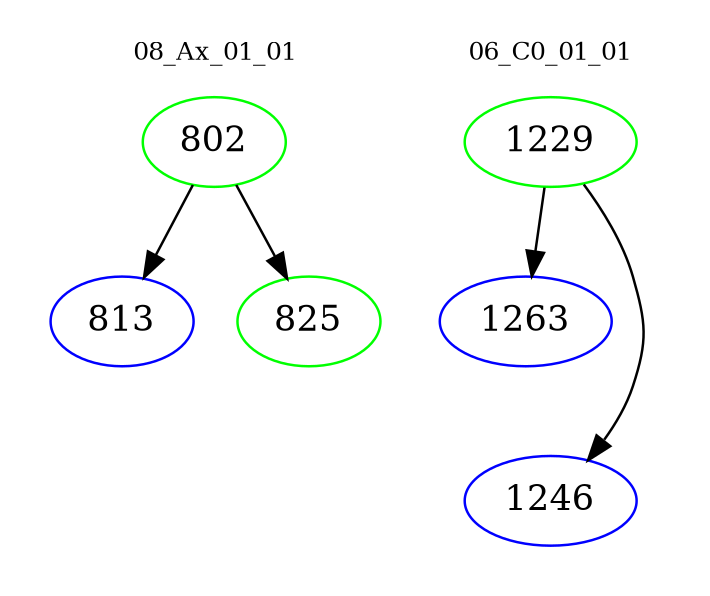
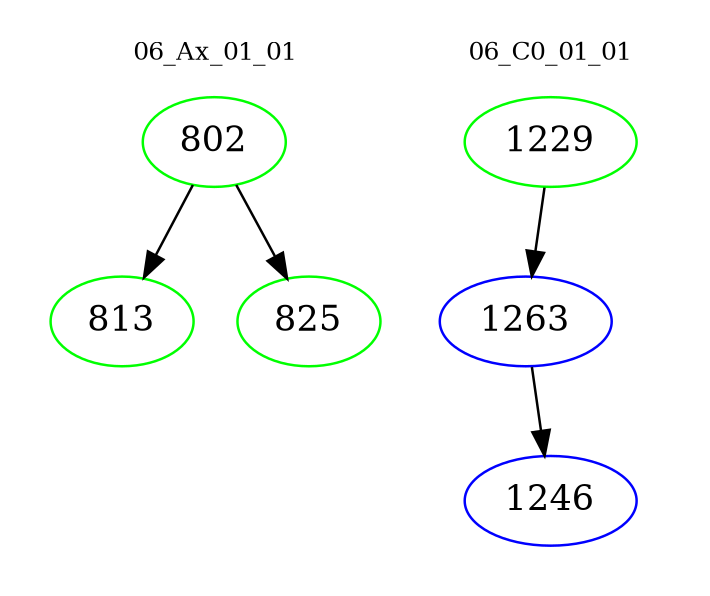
cluster "08_Ax_01_01": label "08_Ax_01_01" -> "06_Ax_01_01"
edge "1229" -> "1246": now "1263" -> "1246"
node "813": color blue -> green
